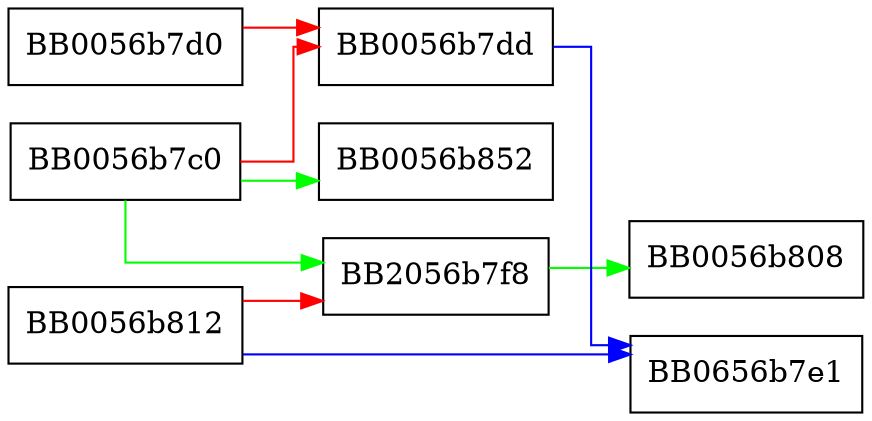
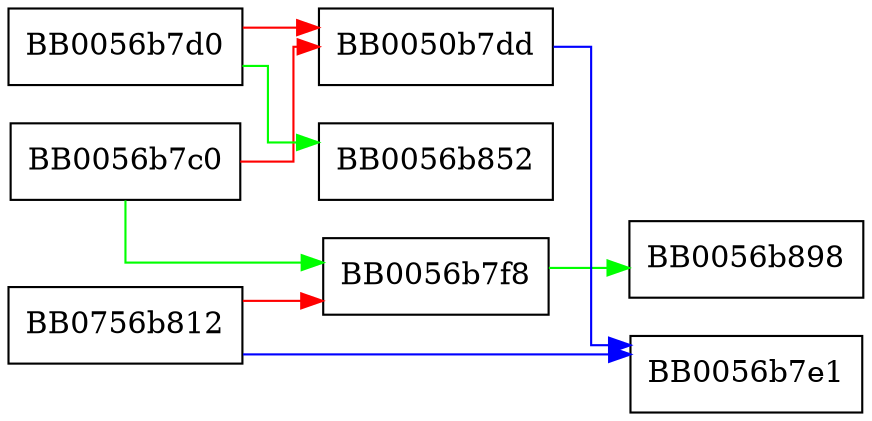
node "BB0056b7dd": label "BB0056b7dd" -> "BB0050b7dd"
edge "BB0056b7c0" -> "BB0056b852": now "BB0056b7d0" -> "BB0056b852"
node "BB0056b808": label "BB0056b808" -> "BB0056b898"
node "BB2056b7f8": label "BB2056b7f8" -> "BB0056b7f8"
node "BB0056b812": label "BB0056b812" -> "BB0756b812"
node "BB0656b7e1": label "BB0656b7e1" -> "BB0056b7e1"
